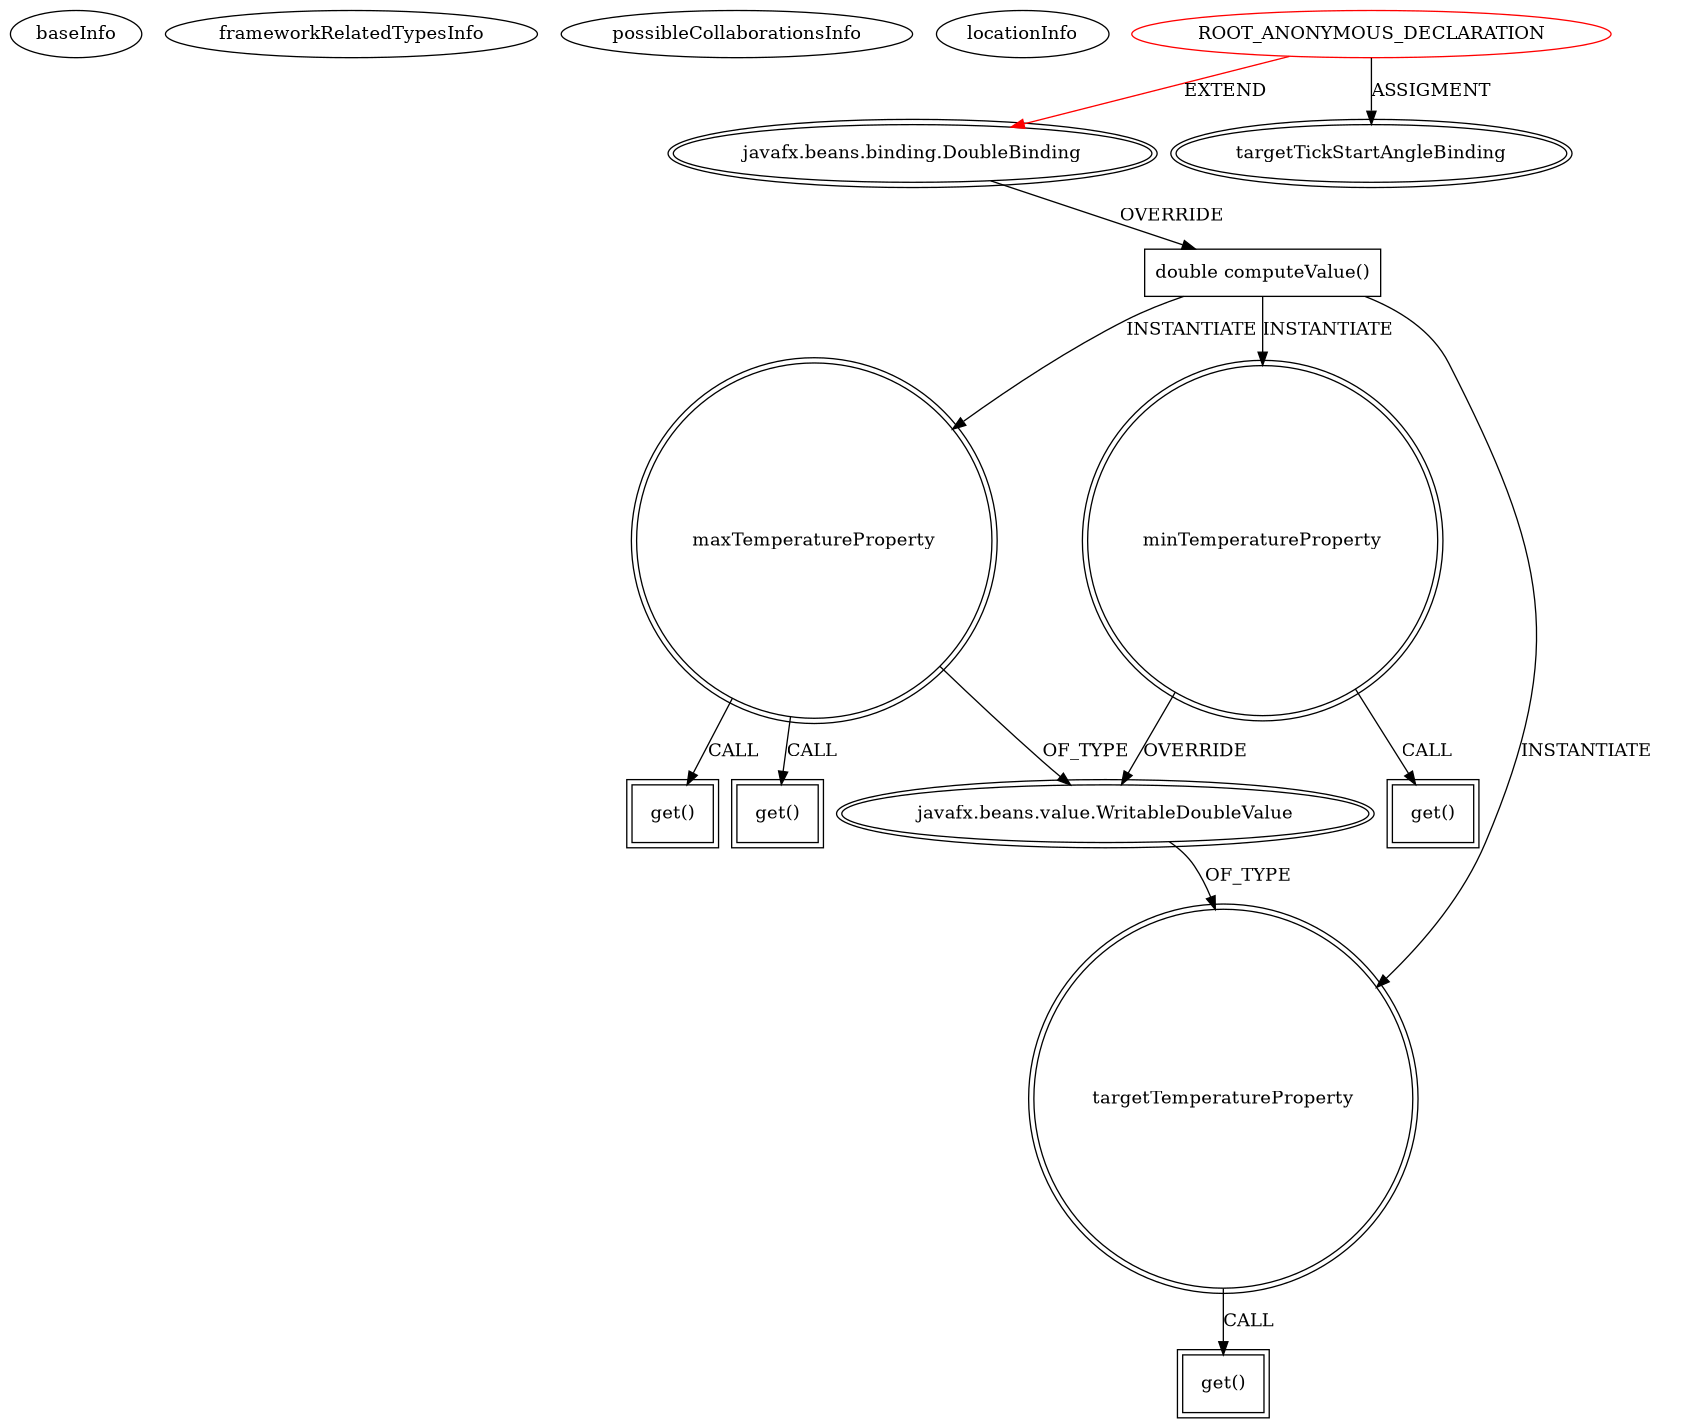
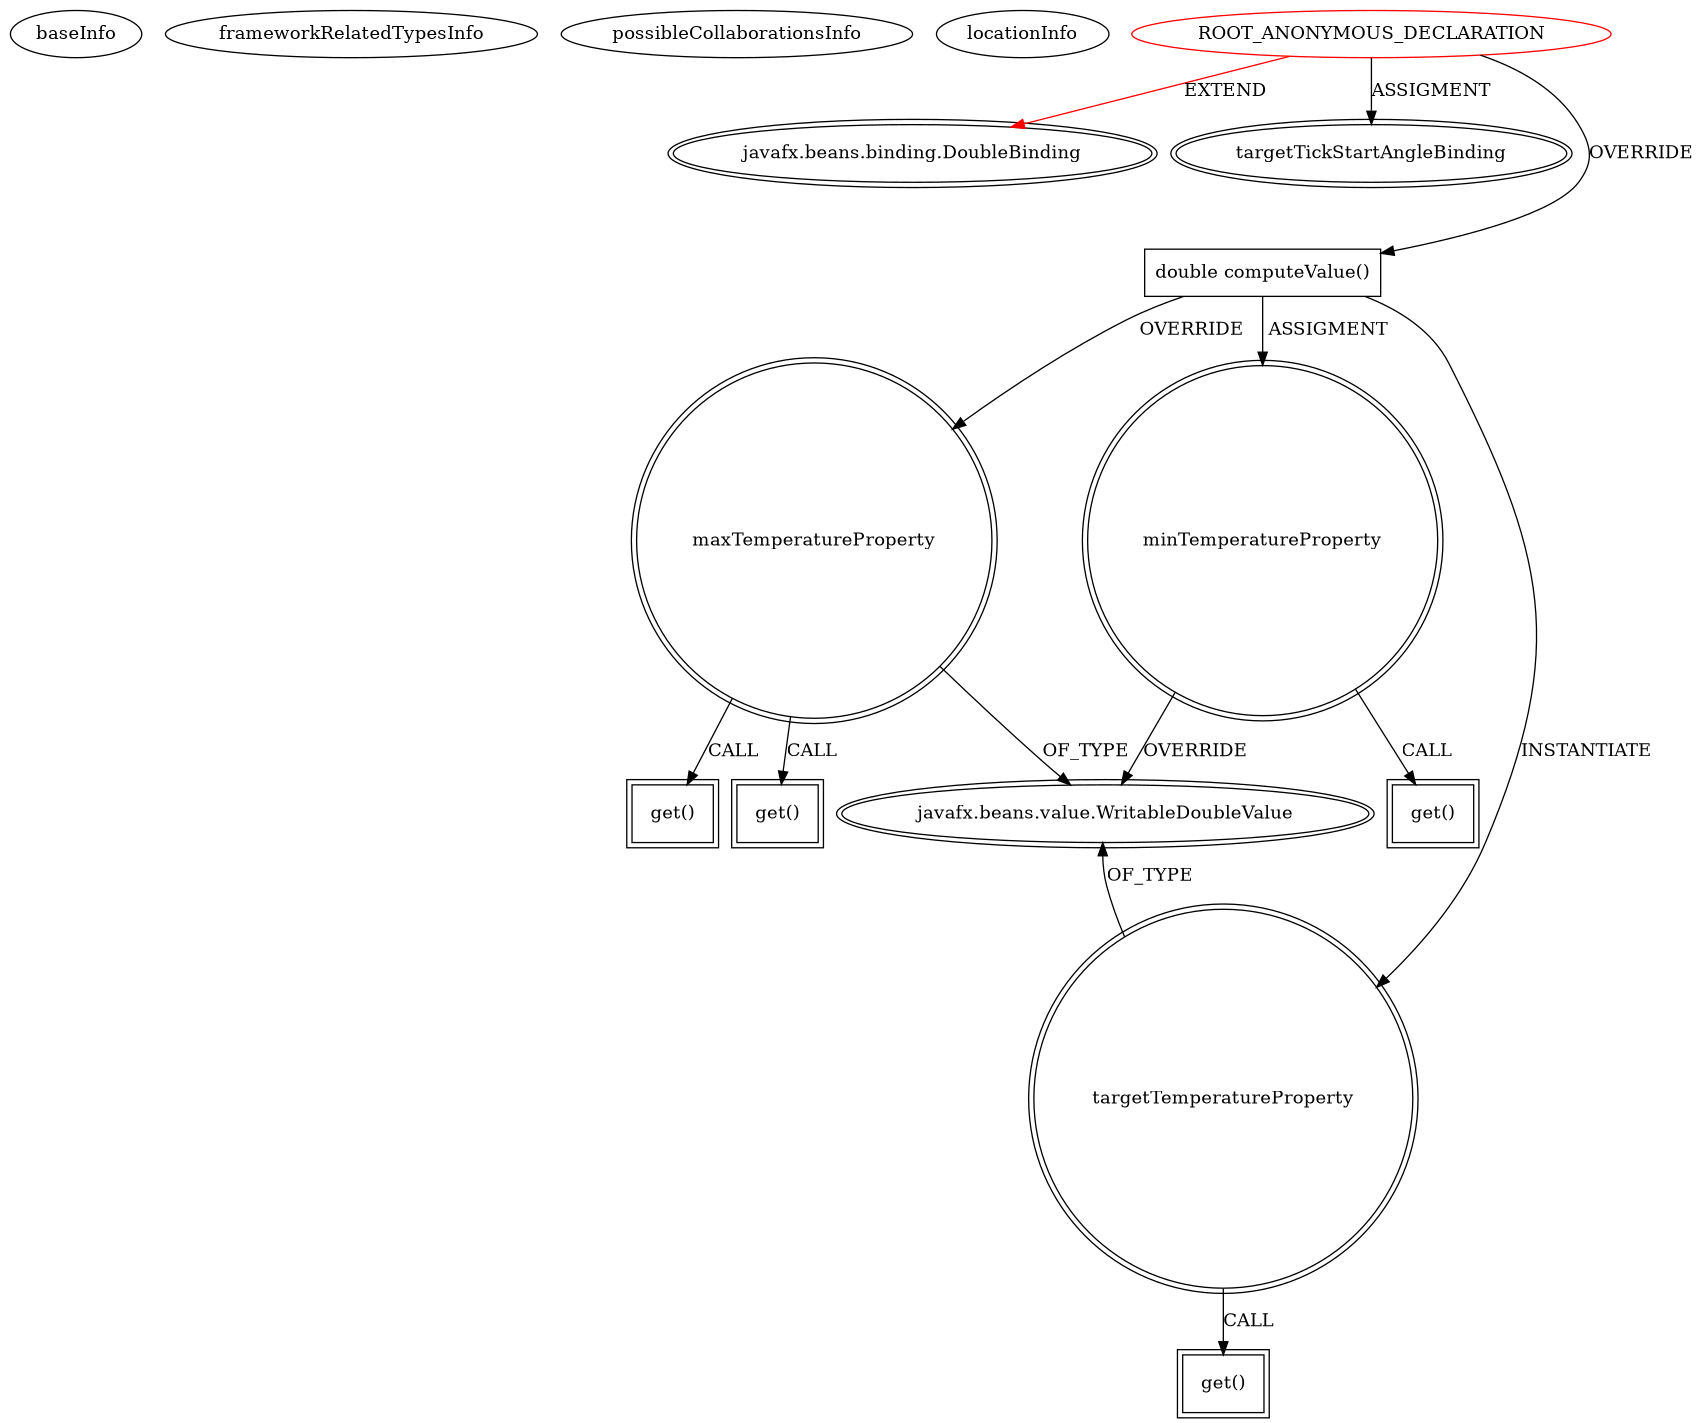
edge "javafx.beans.binding.DoubleBinding" -> "double computeValue()": now "ROOT_ANONYMOUS_DECLARATION" -> "double computeValue()"
edge "double computeValue()" -> "maxTemperatureProperty": label "INSTANTIATE" -> "OVERRIDE"
edge "double computeValue()" -> "minTemperatureProperty": label "INSTANTIATE" -> "ASSIGMENT"
edge "javafx.beans.value.WritableDoubleValue" -> "targetTemperatureProperty": reversed
